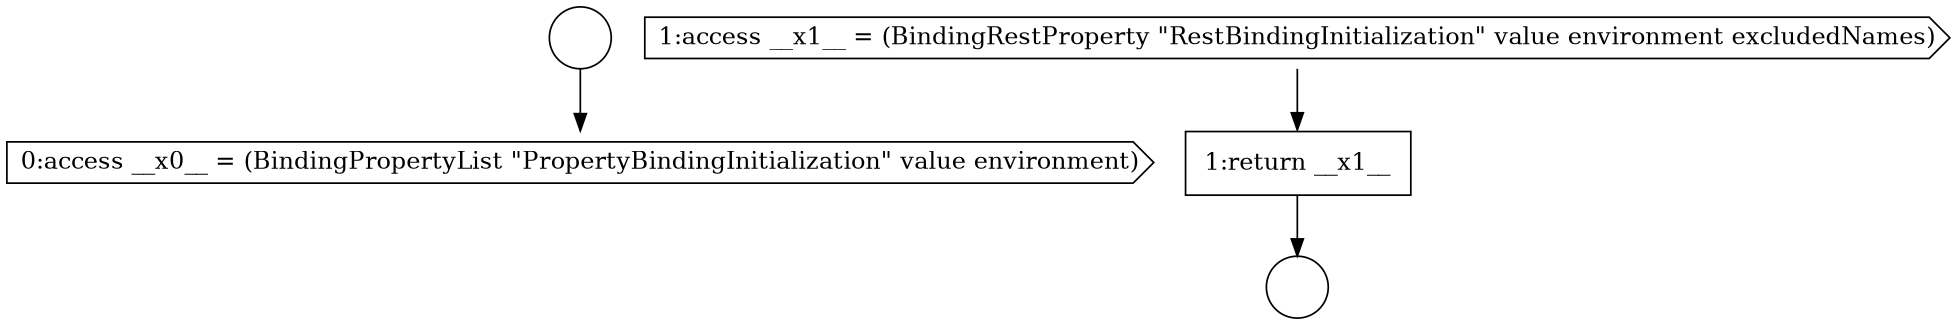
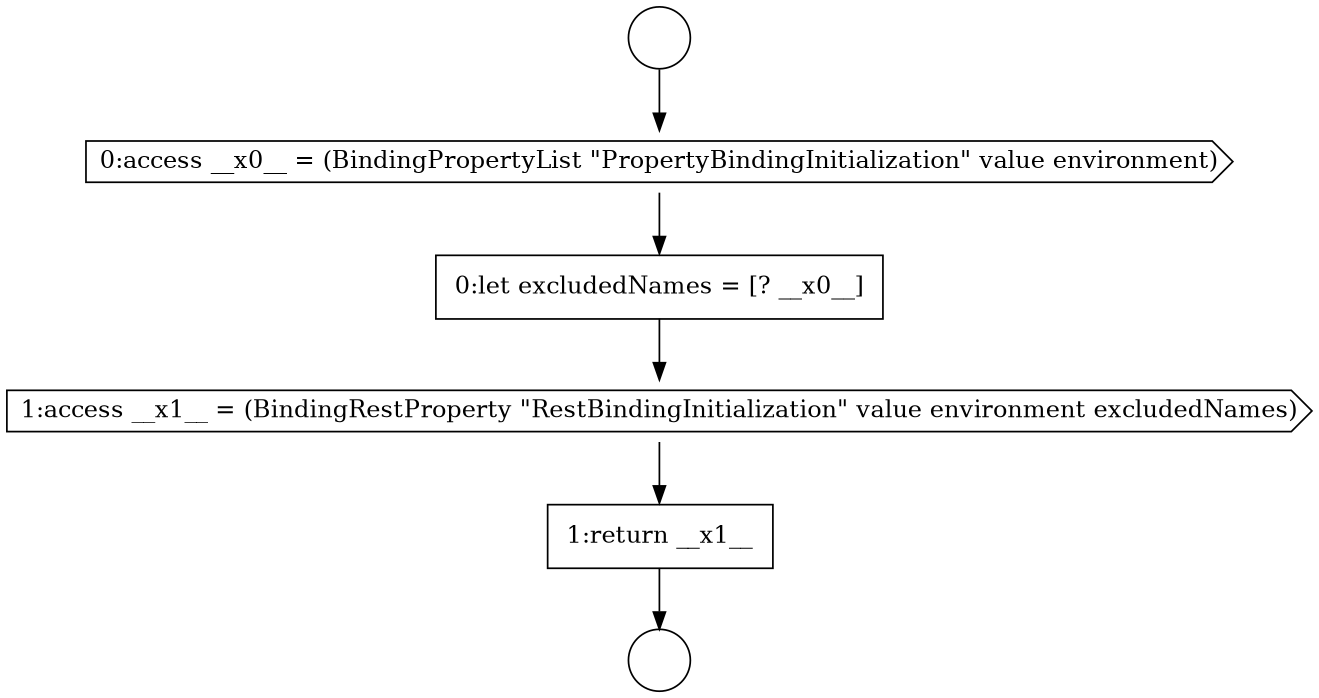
node "0:let excludedNames = [? __x0__]": added
